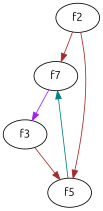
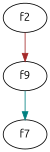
edge "f2" -> "f7": removed
node "f3": removed
node "f5": label "f5" -> "f9"
